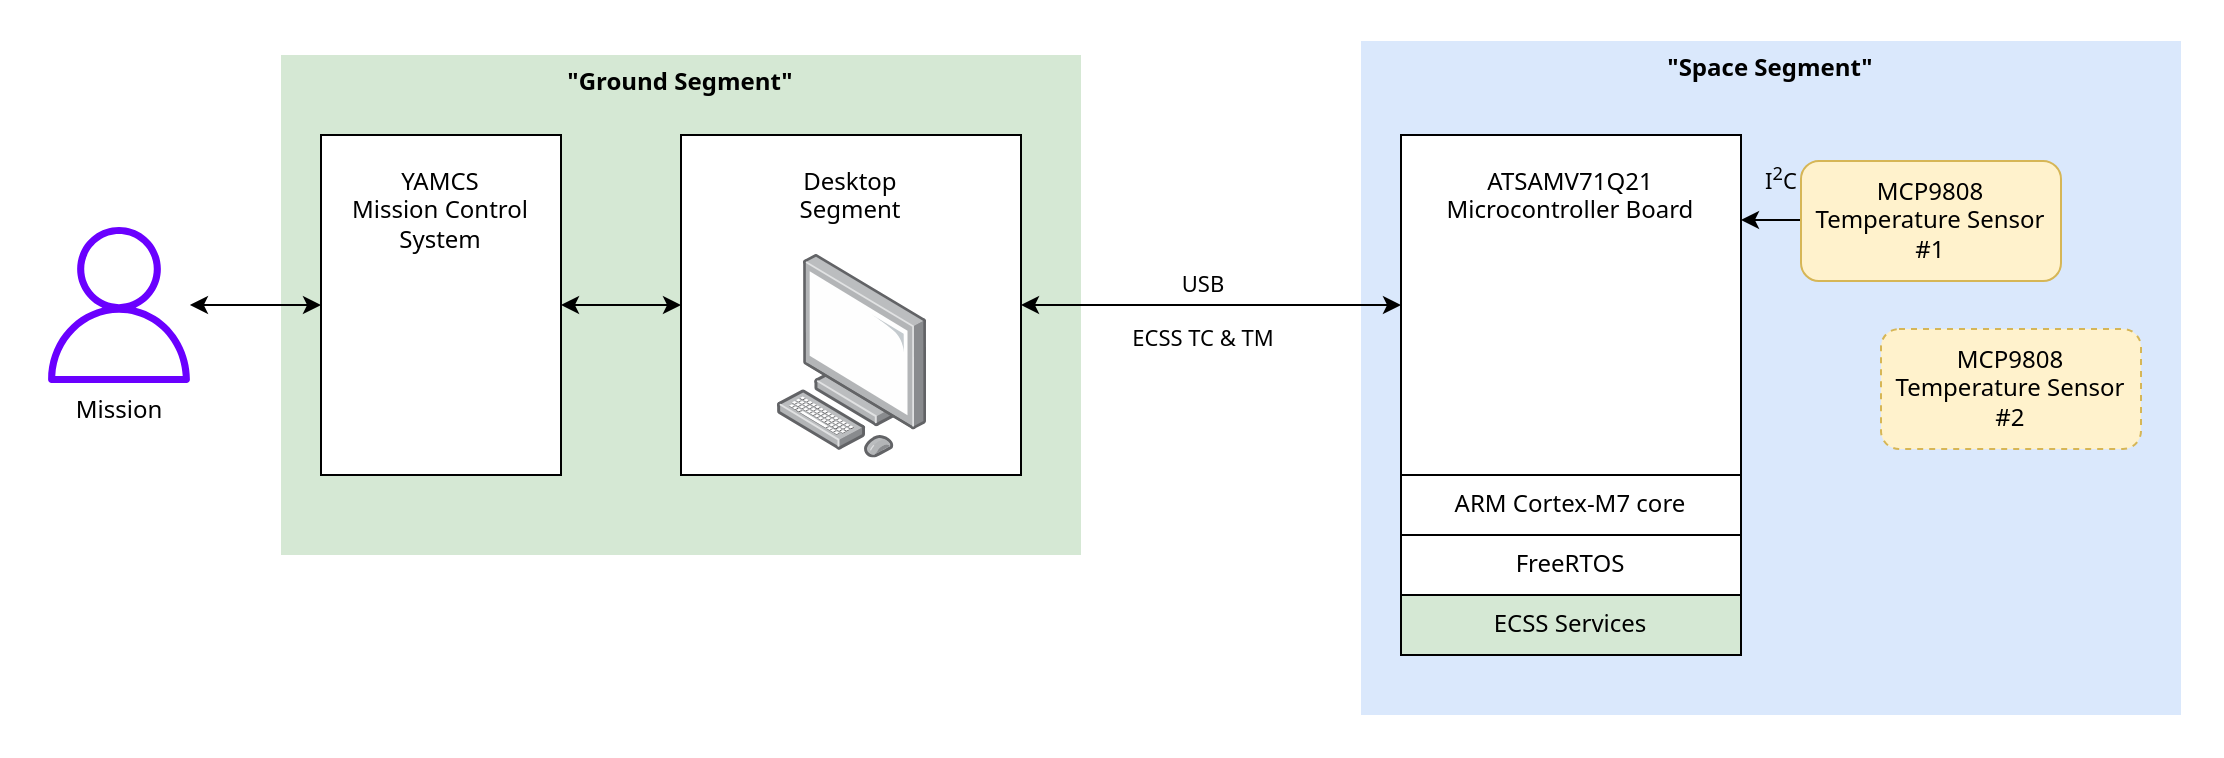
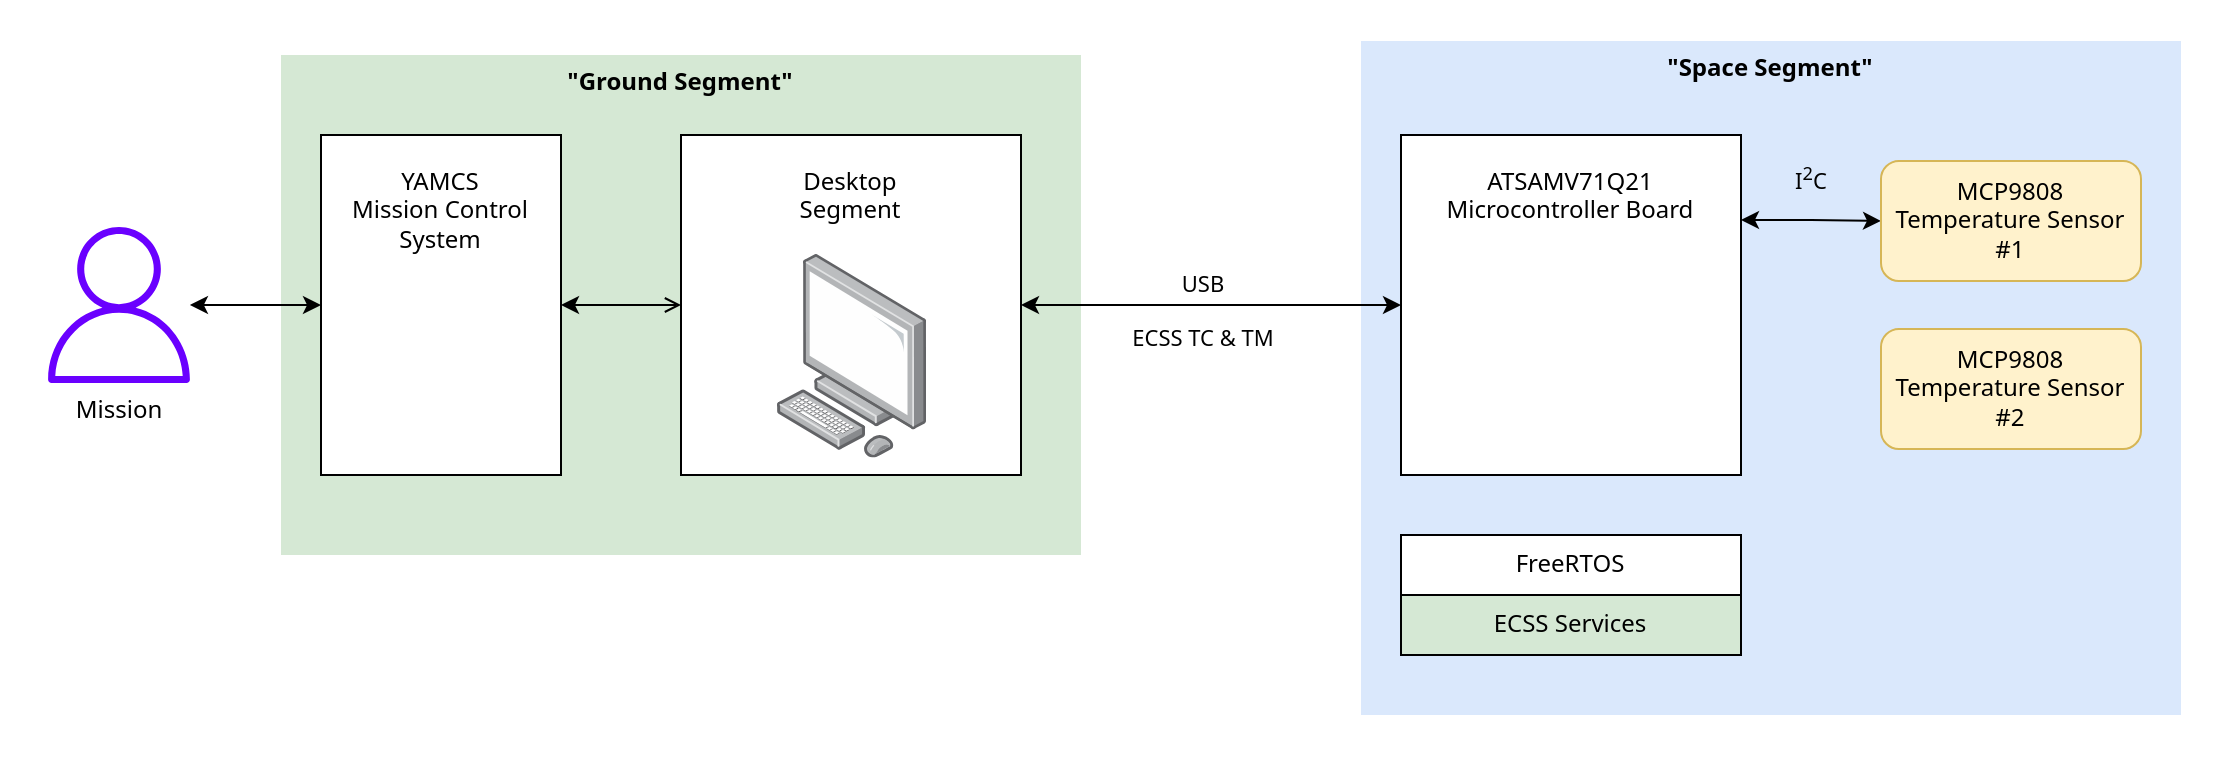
node "MCP9808 Temperature Sensor #1": moved (1931, 221) -> (2011, 221)
edge "YAMCS Mission Control System" -- "Desktop Segment": arrowhead classic -> open
node "MCP9808 Temperature Sensor #2": style dashed -> solid
node "ARM Cortex-M7 core": removed
